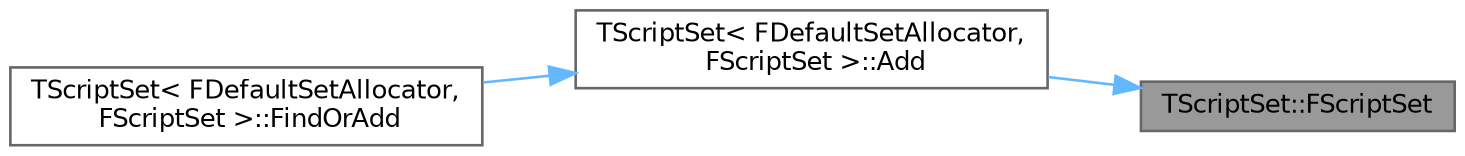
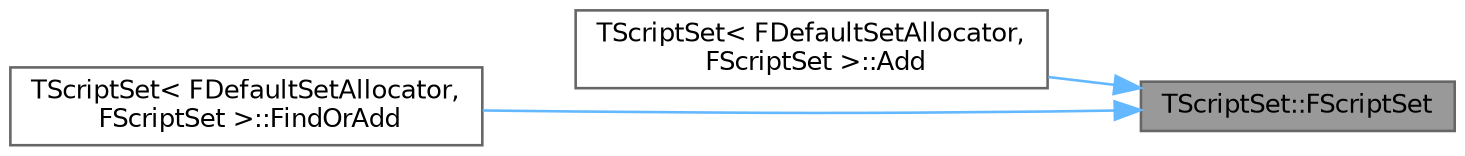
edge "TScriptSet< FDefaultSetAllocator, FScriptSet >::FindOrAdd" -> "TScriptSet< FDefaultSetAllocator, FScriptSet >::Add": now "TScriptSet< FDefaultSetAllocator, FScriptSet >::FindOrAdd" -> "TScriptSet::FScriptSet"
